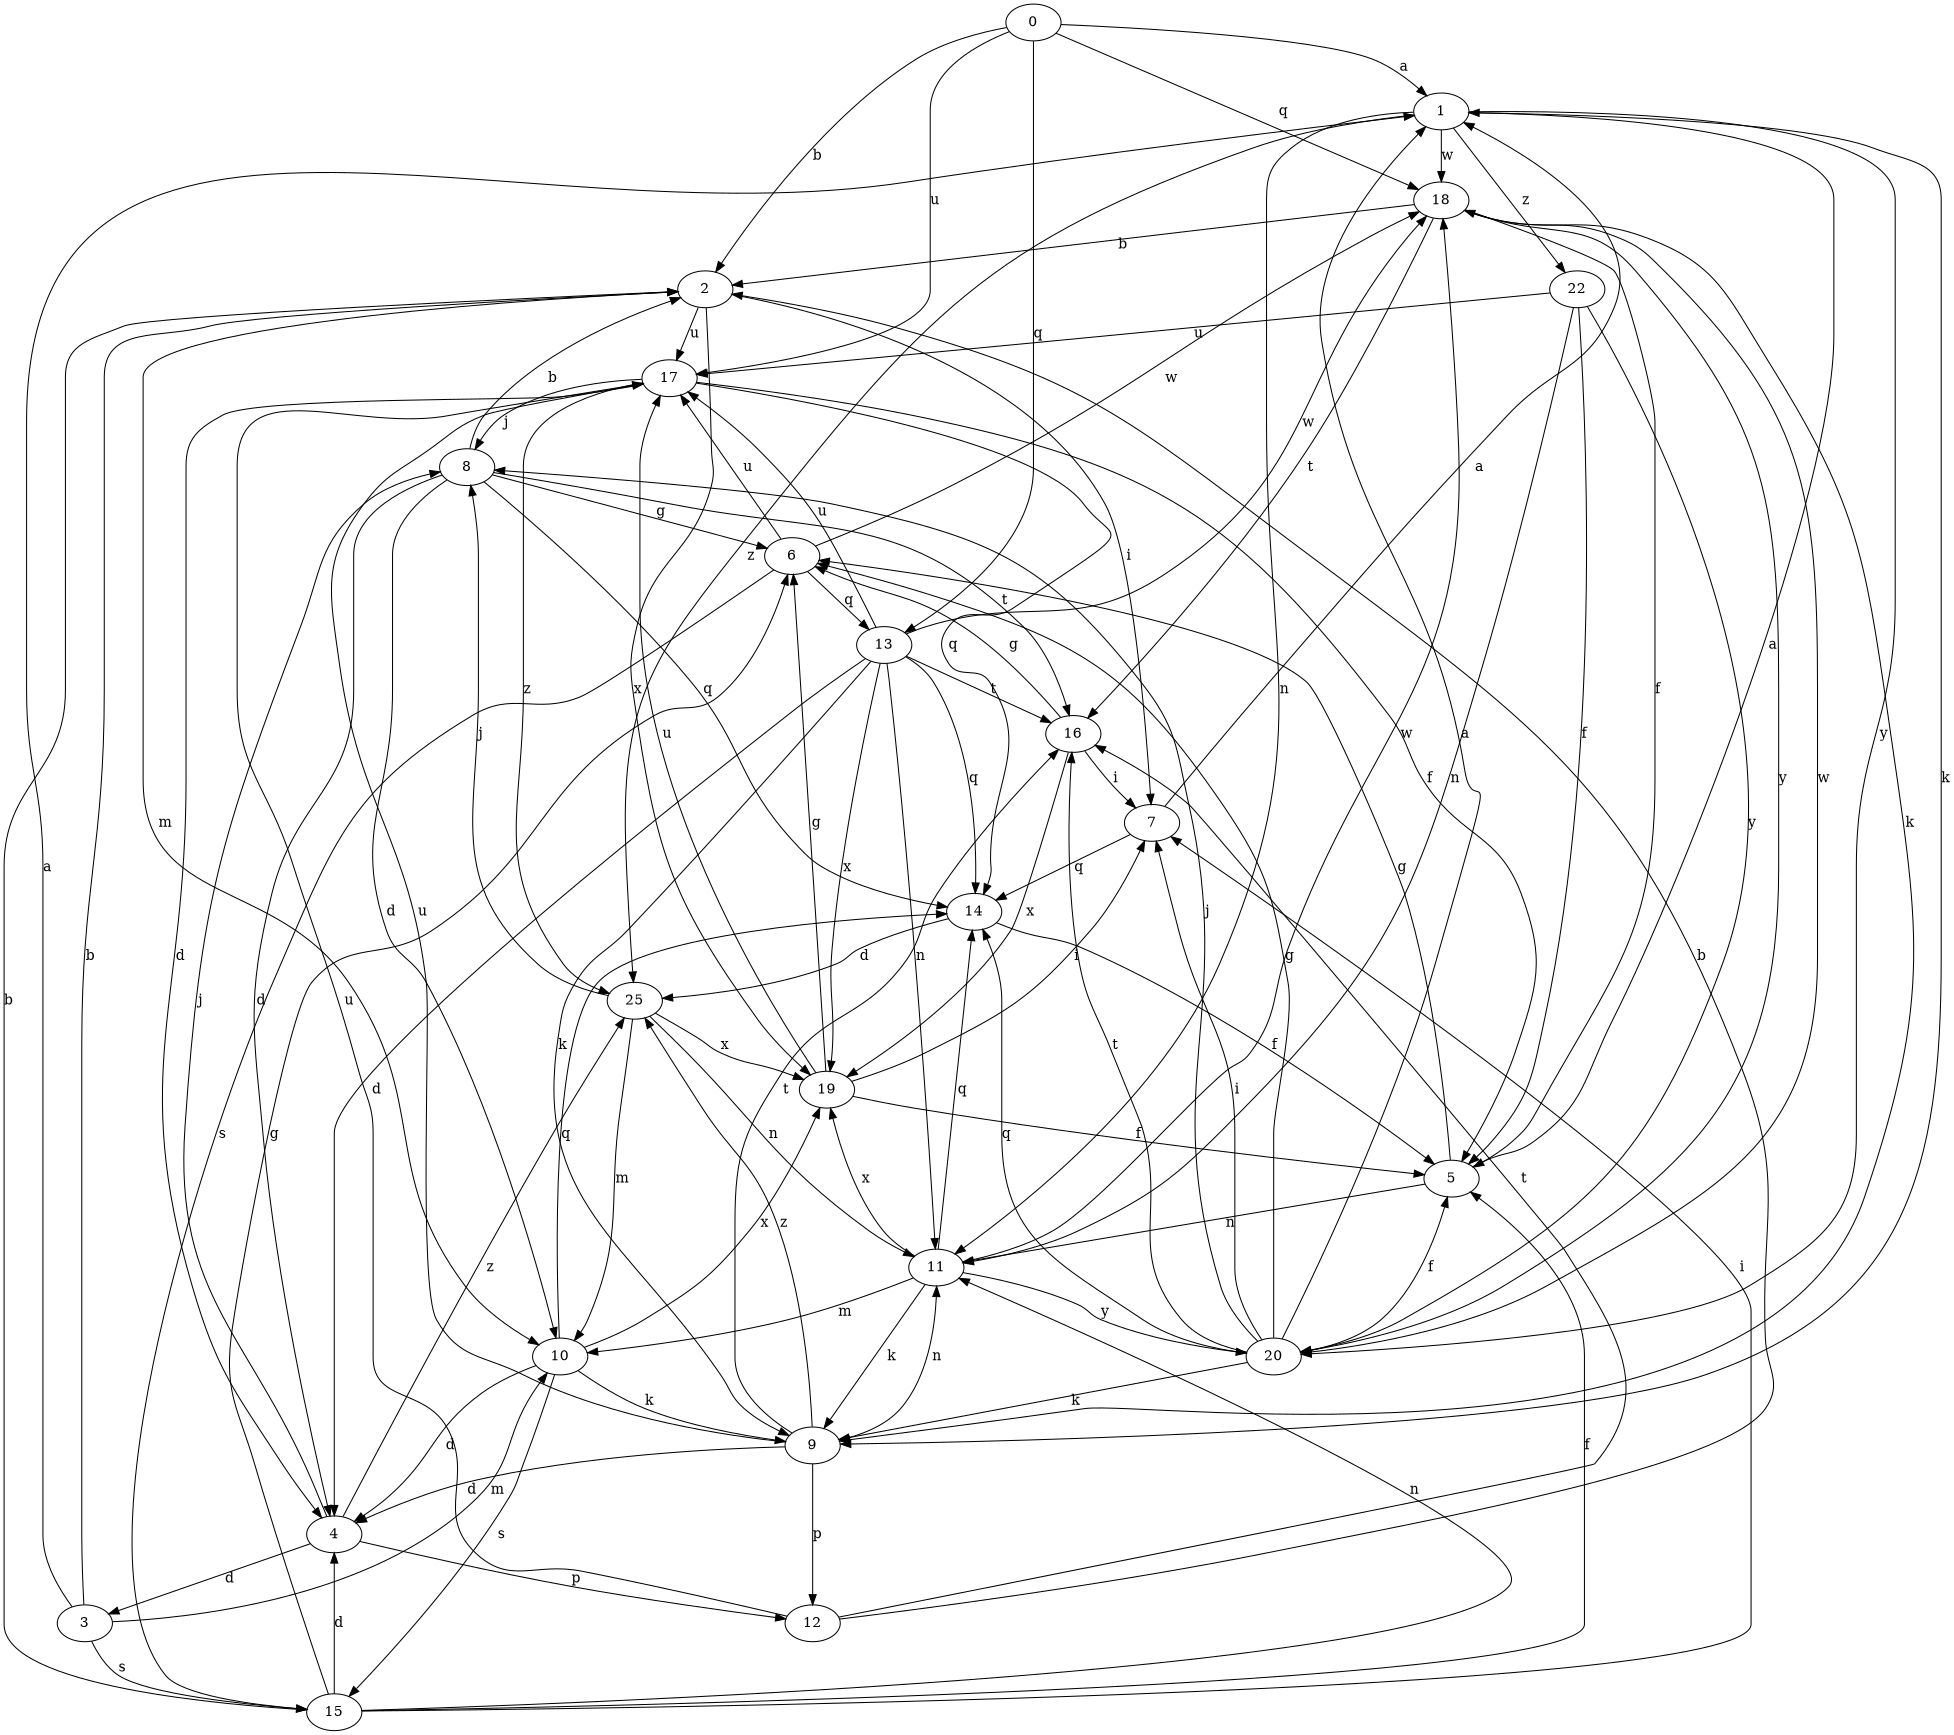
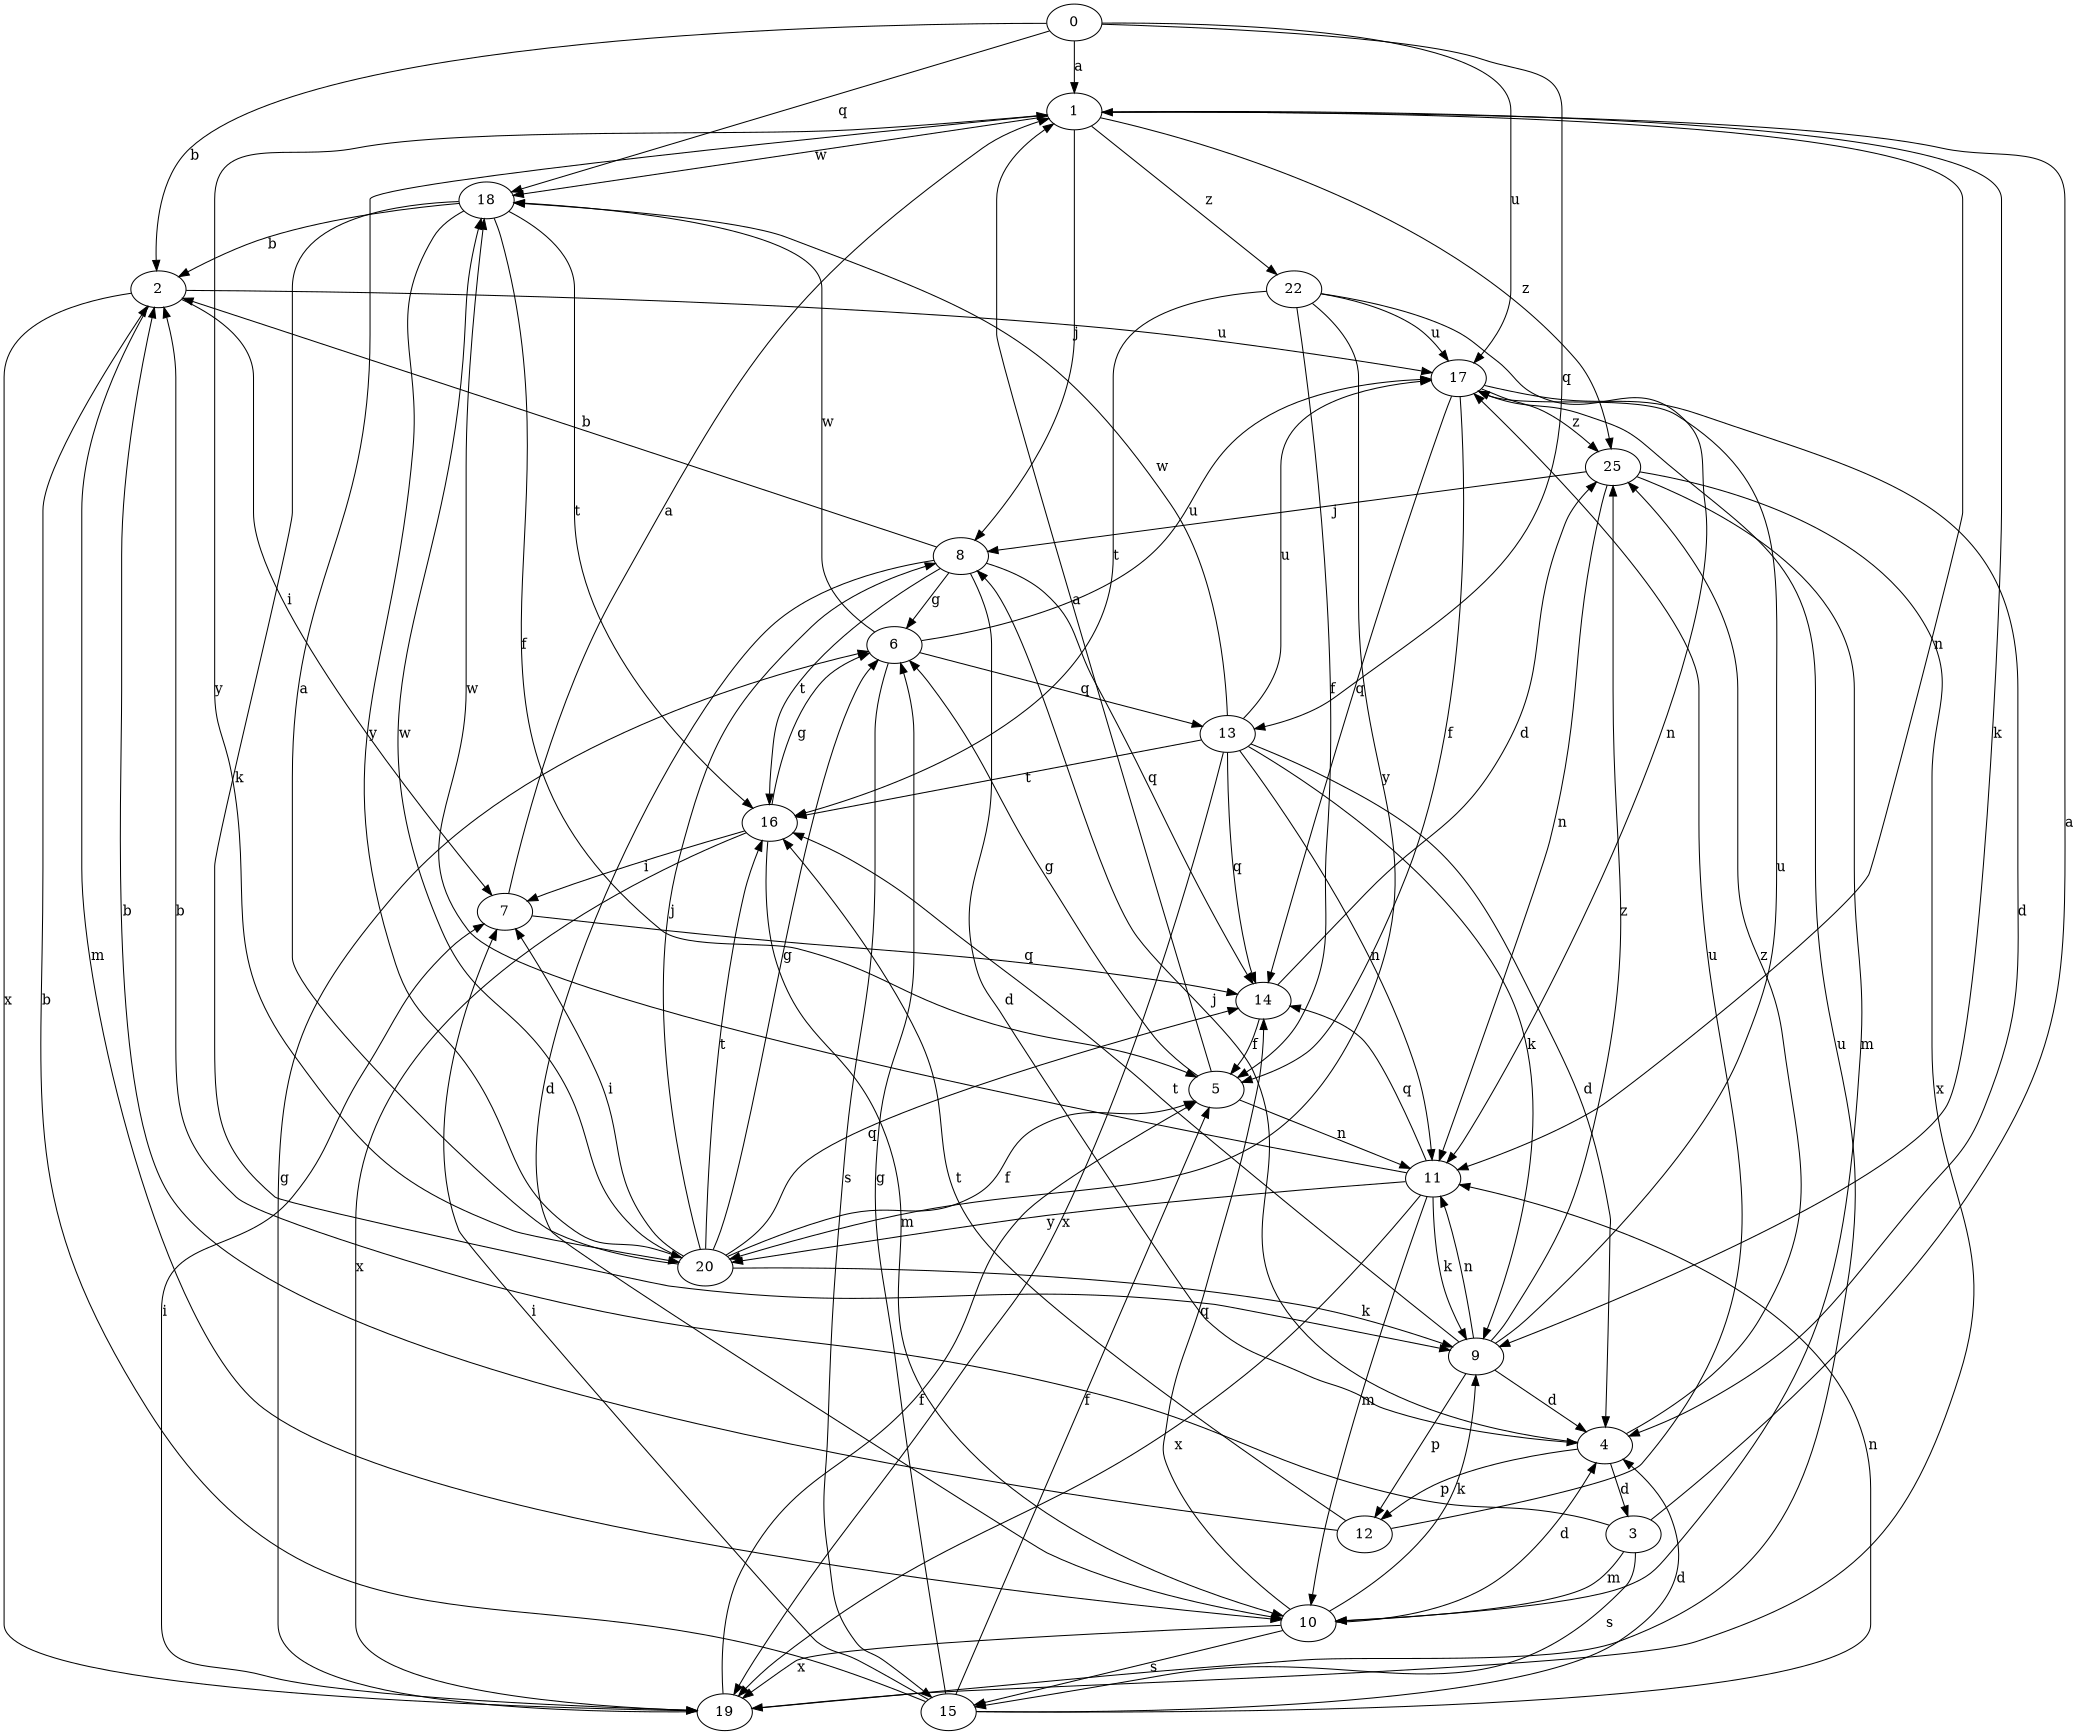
edge "17" -> "8": now "1" -> "8"
edge "22" -> "16": added, label "t"
edge "16" -> "10": added, label "m"
